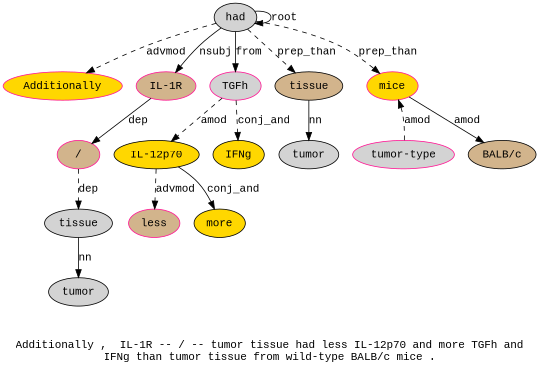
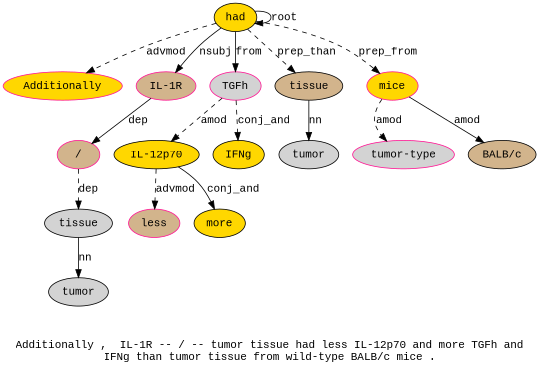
node "had": fillcolor lightgrey -> gold
edge "had" -> "mice": label "prep_than" -> "prep_from"
edge "tumor-type" -> "mice": reversed
